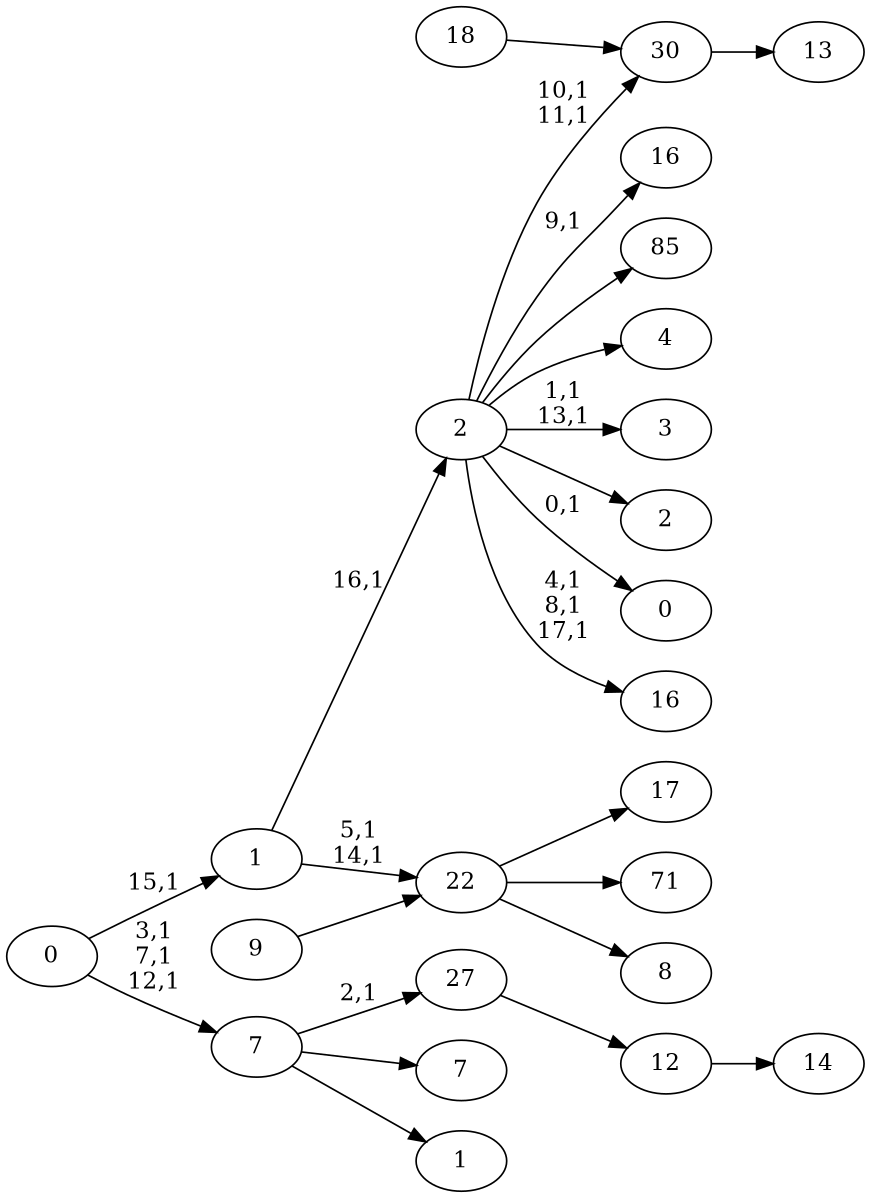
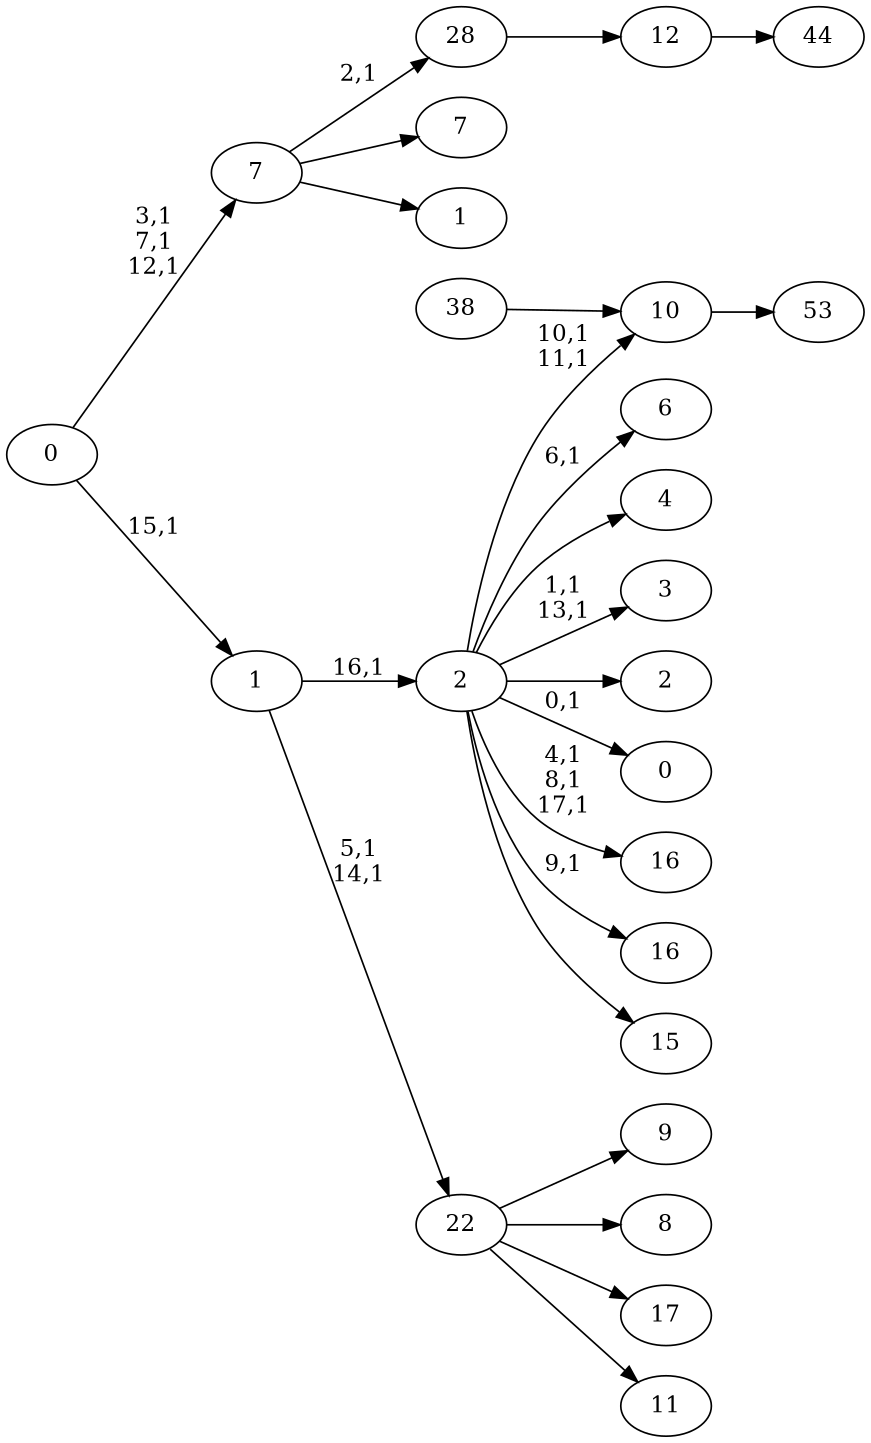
node "18": label "18" -> "38"
node "30": label "30" -> "10"
node "13": label "13" -> "53"
node "85": label "85" -> "15"
node "6": added
node "71": label "71" -> "11"
edge "9" -> "22": reversed
node "27": label "27" -> "28"
node "14": label "14" -> "44"
